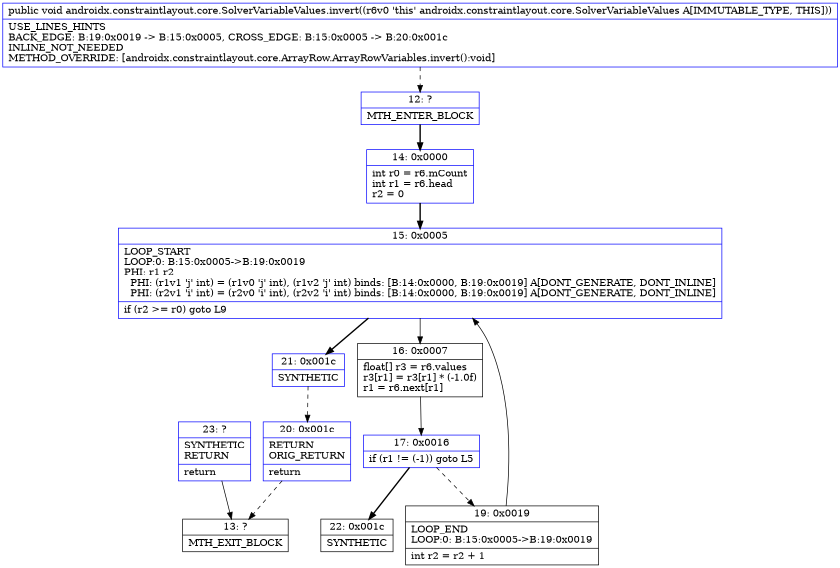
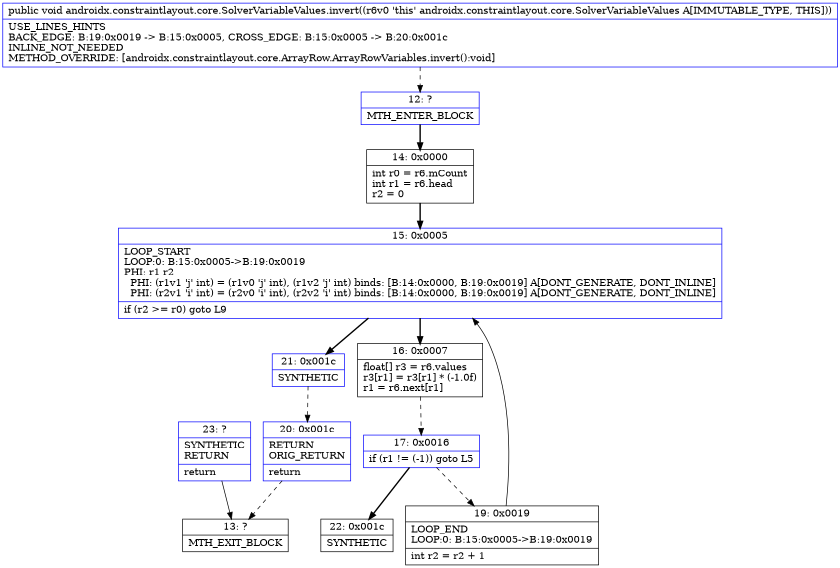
node "14: 0x0000": color blue -> black
edge "15: 0x0005" -> "16: 0x0007": style solid -> bold
edge "16: 0x0007" -> "17: 0x0016": style solid -> dashed
